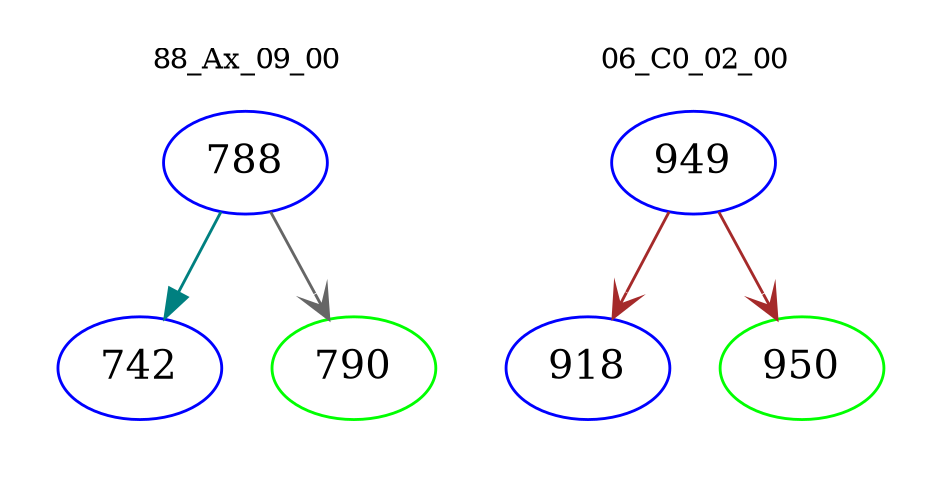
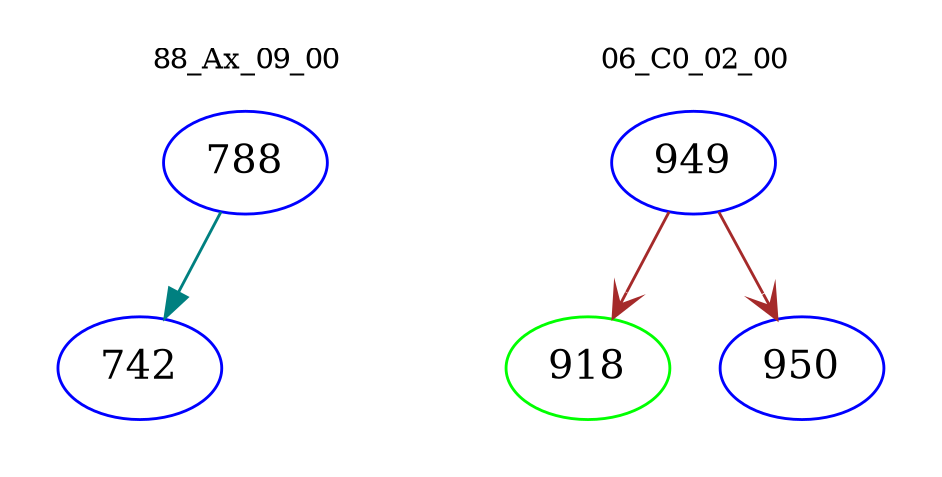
node "790": removed
node "918": color blue -> green
node "950": color green -> blue
